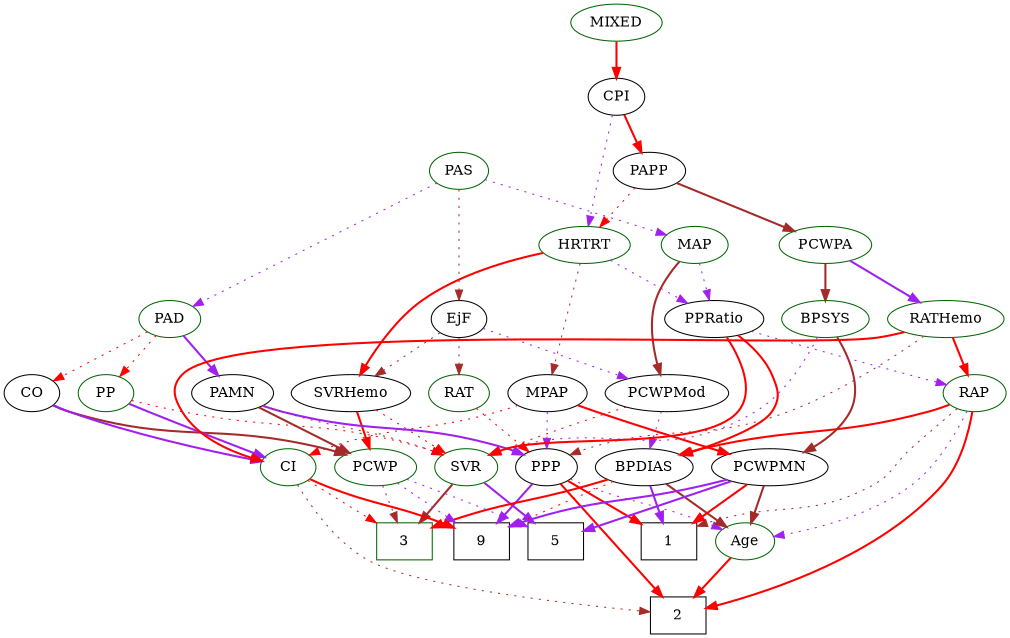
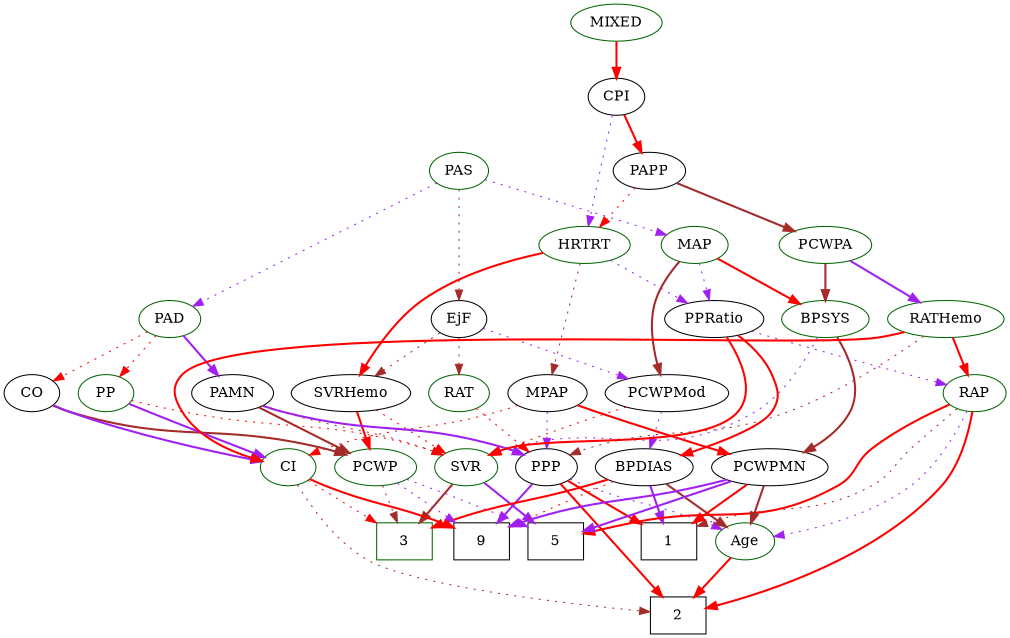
edge "MAP" -> "BPSYS": added
edge "RAP" -> "BPDIAS": now "RAP" -> "5"
